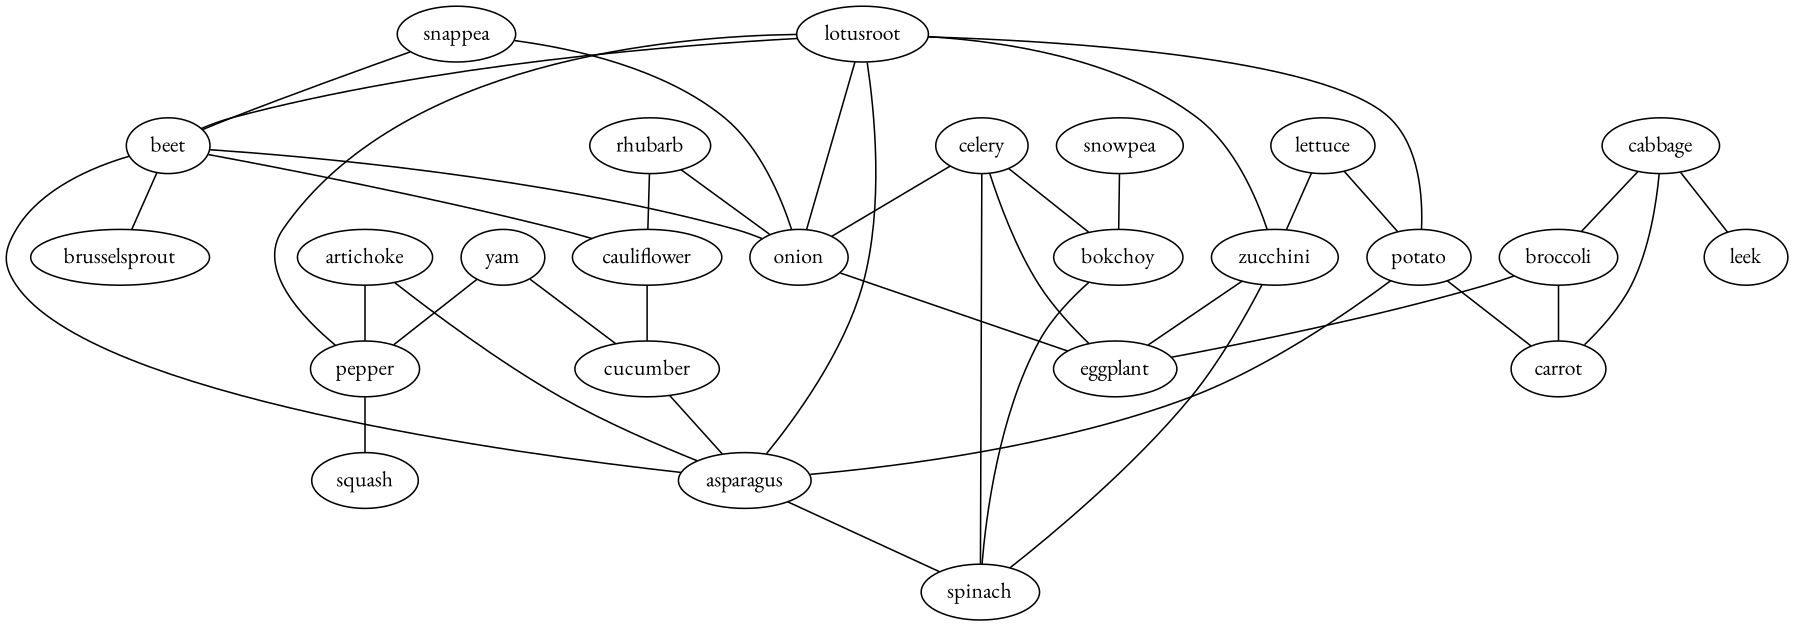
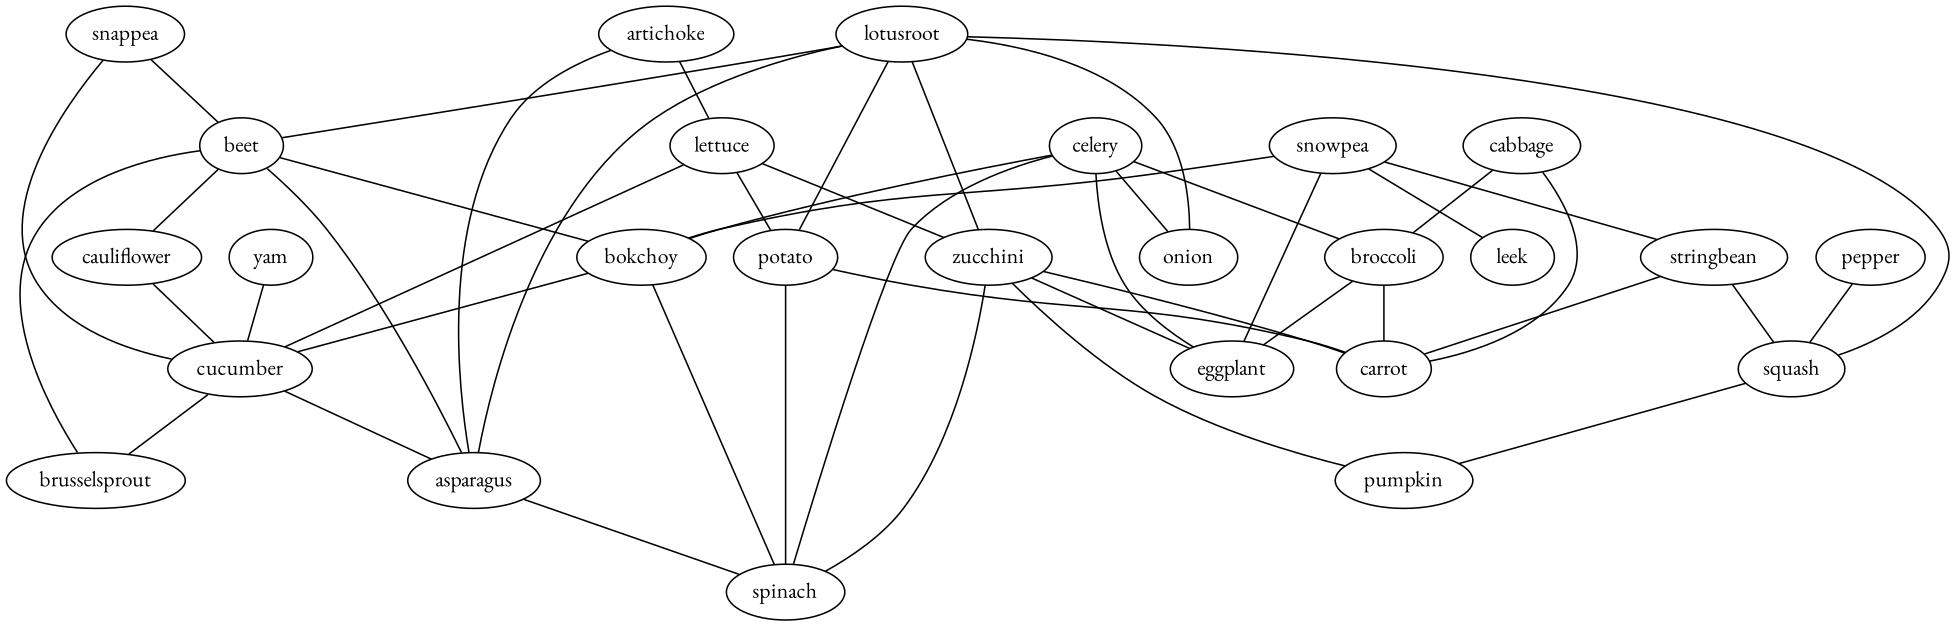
edge "snappea" -- "onion": now "snappea" -- "cucumber"
edge "lotusroot" -- "pepper": now "lotusroot" -- "squash"
node "rhubarb": removed
edge "beet" -- "onion": now "beet" -- "bokchoy"
edge "celery" -- "broccoli": added
edge "cabbage" -- "leek": now "snowpea" -- "leek"
edge "lettuce" -- "cucumber": added
node "stringbean": added
edge "yam" -- "pepper": removed
edge "zucchini" -- "carrot": added
edge "onion" -- "eggplant": now "snowpea" -- "eggplant"
edge "artichoke" -- "pepper": now "artichoke" -- "lettuce"
edge "bokchoy" -- "cucumber": added
edge "potato" -- "asparagus": now "potato" -- "spinach"
edge "cucumber" -- "brusselsprout": added
node "pumpkin": added
